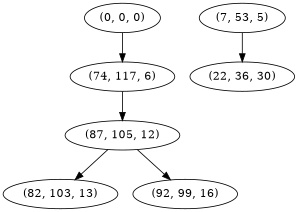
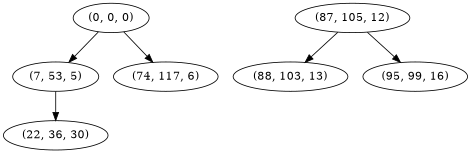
edge "(0, 0, 0)" -> "(7, 53, 5)": added
edge "(74, 117, 6)" -> "(87, 105, 12)": removed
node "(82, 103, 13)": label "(82, 103, 13)" -> "(88, 103, 13)"
node "(92, 99, 16)": label "(92, 99, 16)" -> "(95, 99, 16)"
